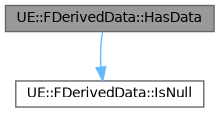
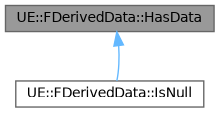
edge "UE::FDerivedData::HasData" -> "UE::FDerivedData::IsNull": reversed
